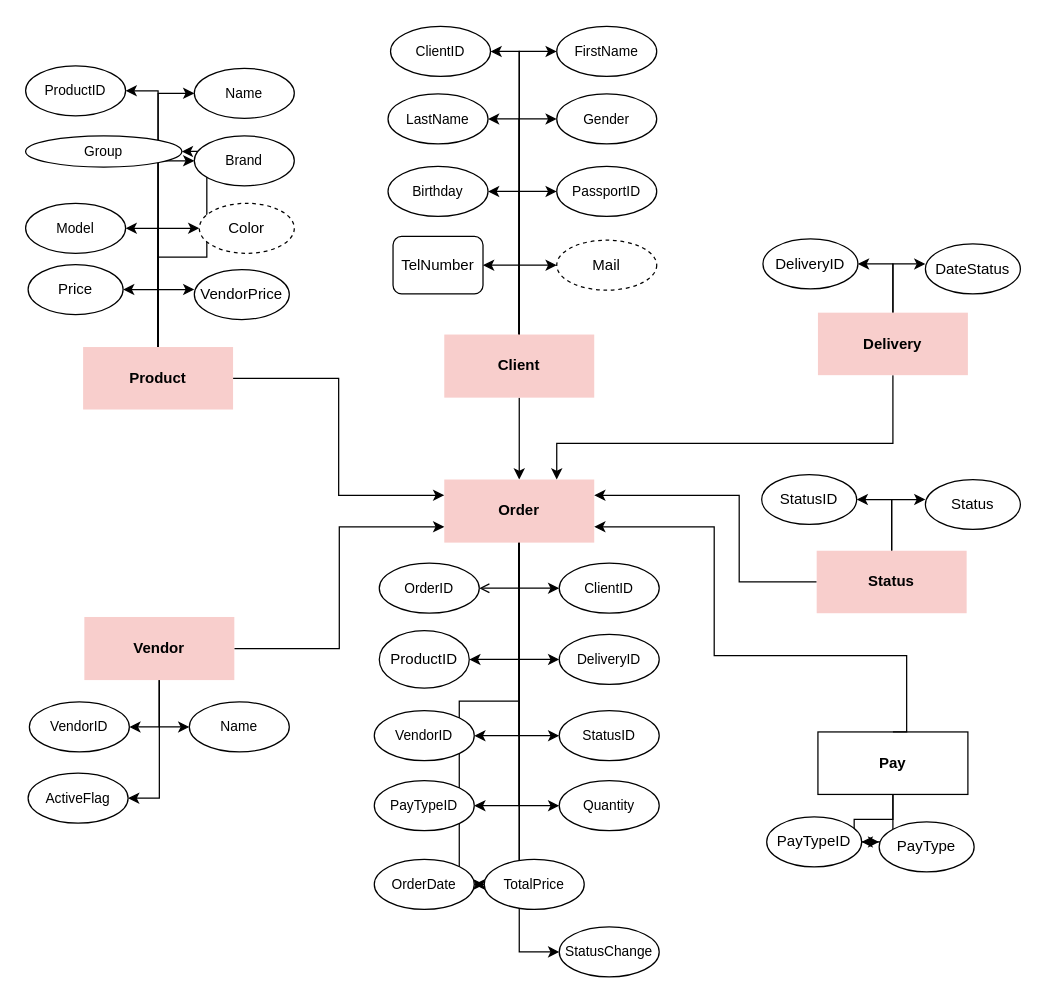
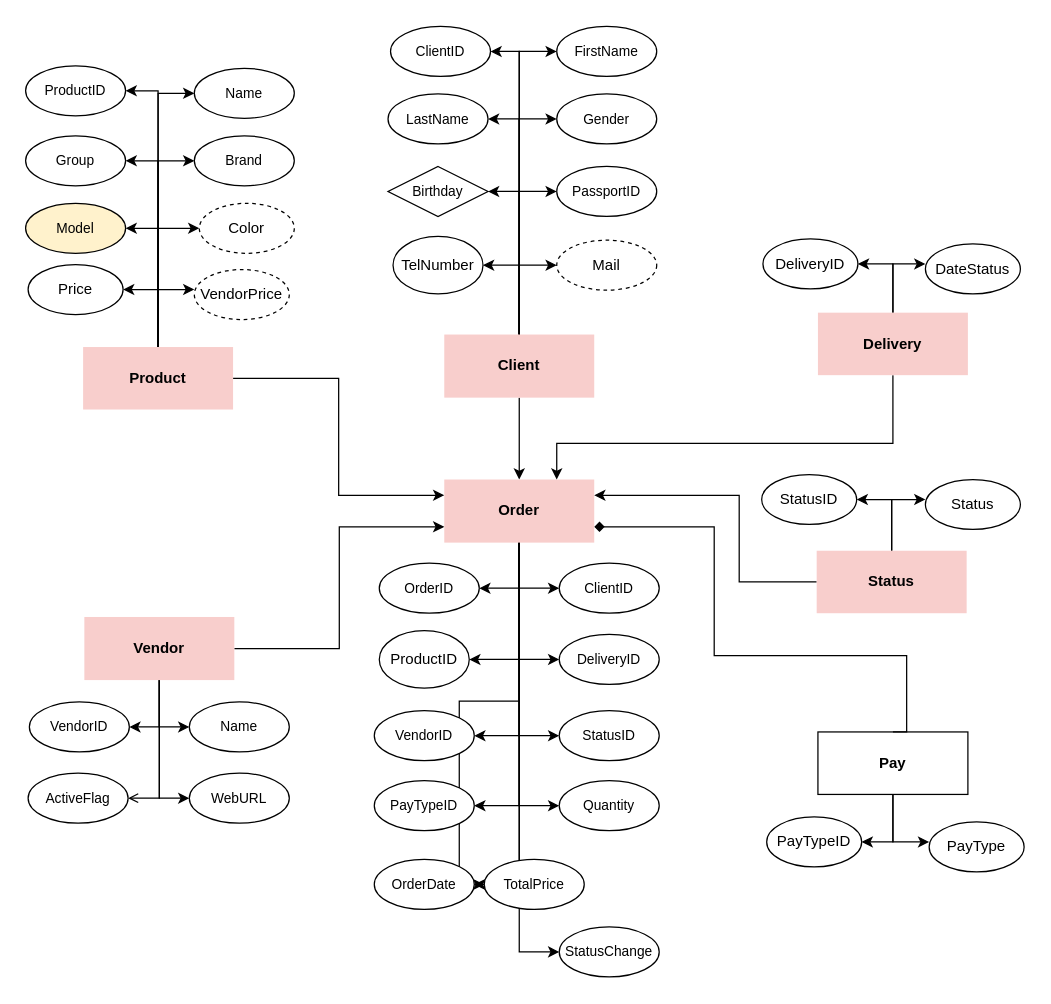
node "Group": size 156x31 -> 100x50
node "Birthday": shape ellipse -> diamond
node "Model": fillcolor #ffffff -> #fff2cc
node "TelNumber": shape rounded rectangle -> ellipse
node "VendorPrice": style solid -> dashed
edge "Pay" -> "Order": arrowhead classic -> diamond
edge "Order" -> "OrderID": arrowhead open -> classic
edge "Vendor" -> "ActiveFlag": arrowhead classic -> open
edge "Vendor" -> "WebURL": added
node "WebURL": added
node "PayType": moved (927, 847) -> (977, 847)
